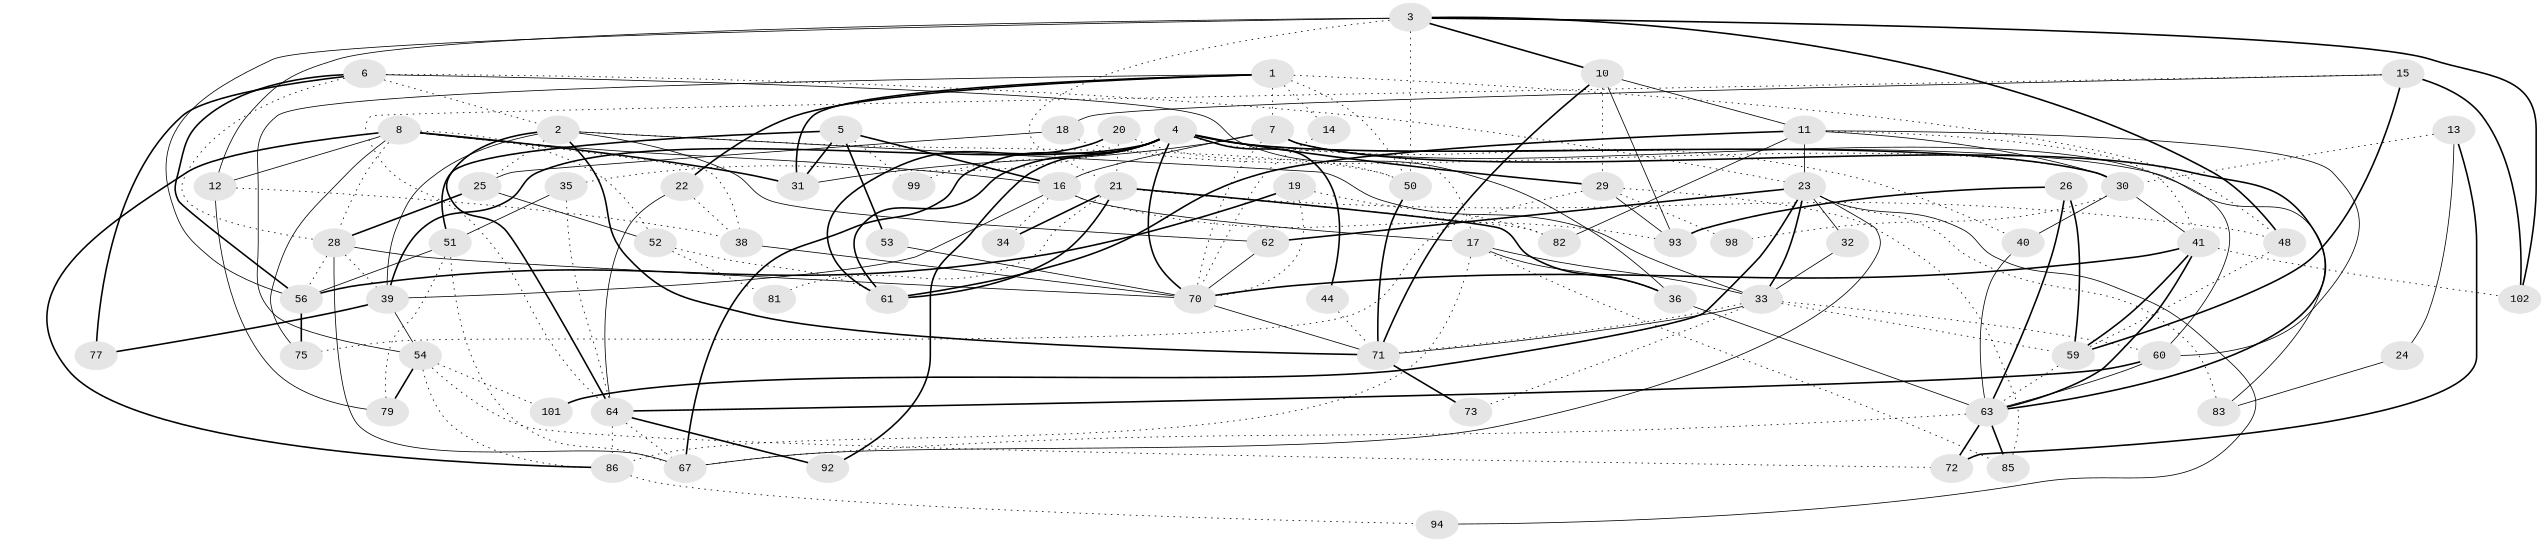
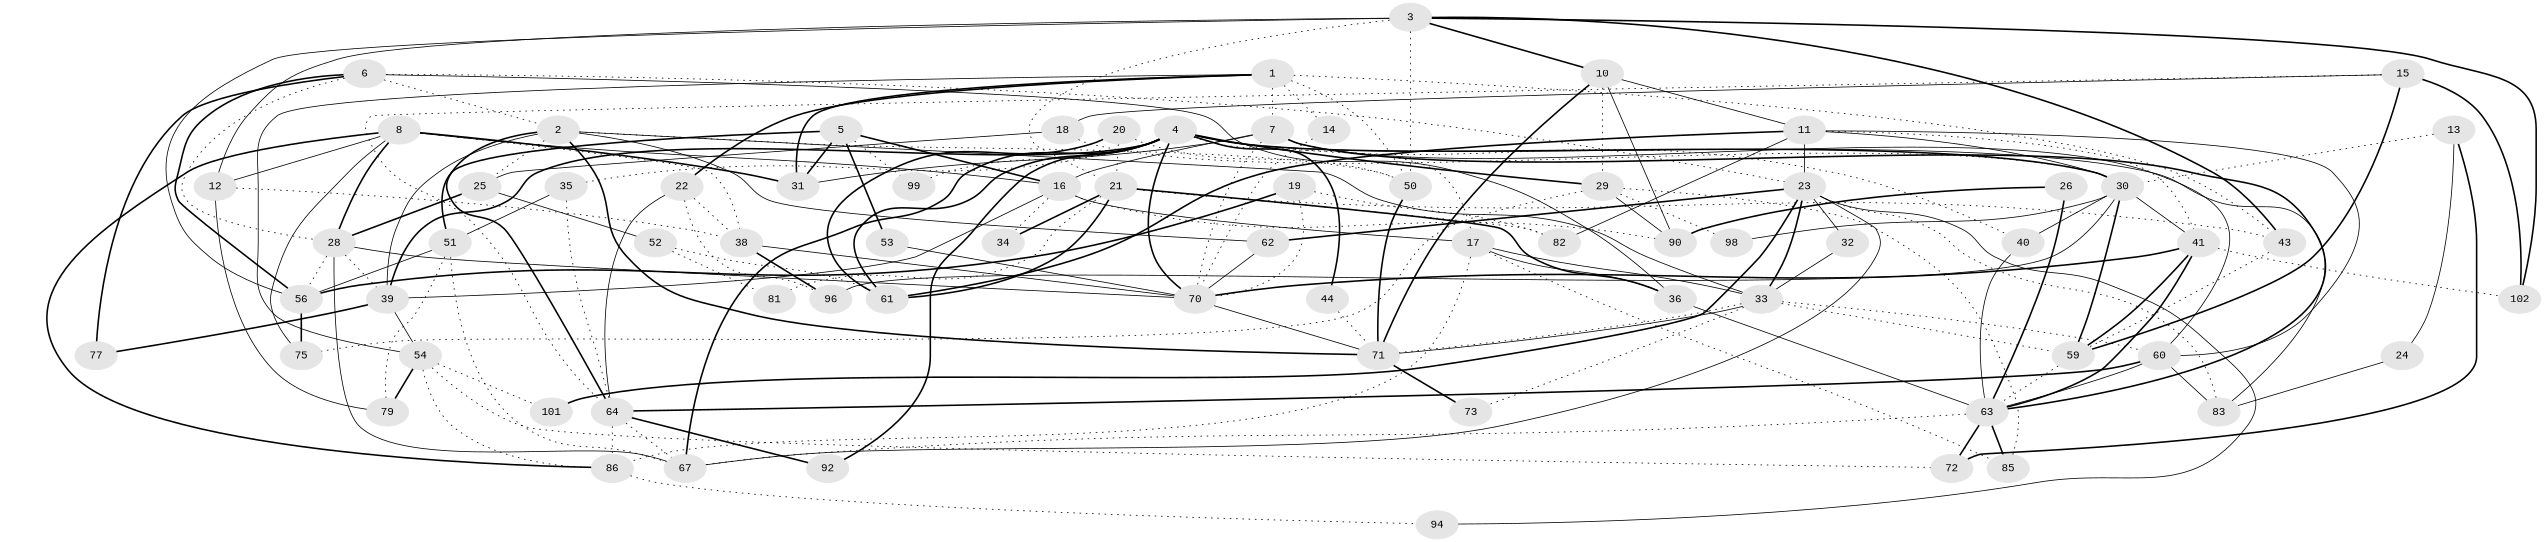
edge "8" -- "52": removed
edge "8" -- "28": style dotted -> bold
edge "30" -- "98": style dotted -> solid
node "93": label "93" -> "90"
node "48": label "48" -> "43"
edge "26" -- "59": now "30" -- "59"
node "96": added
edge "60" -- "83": added
